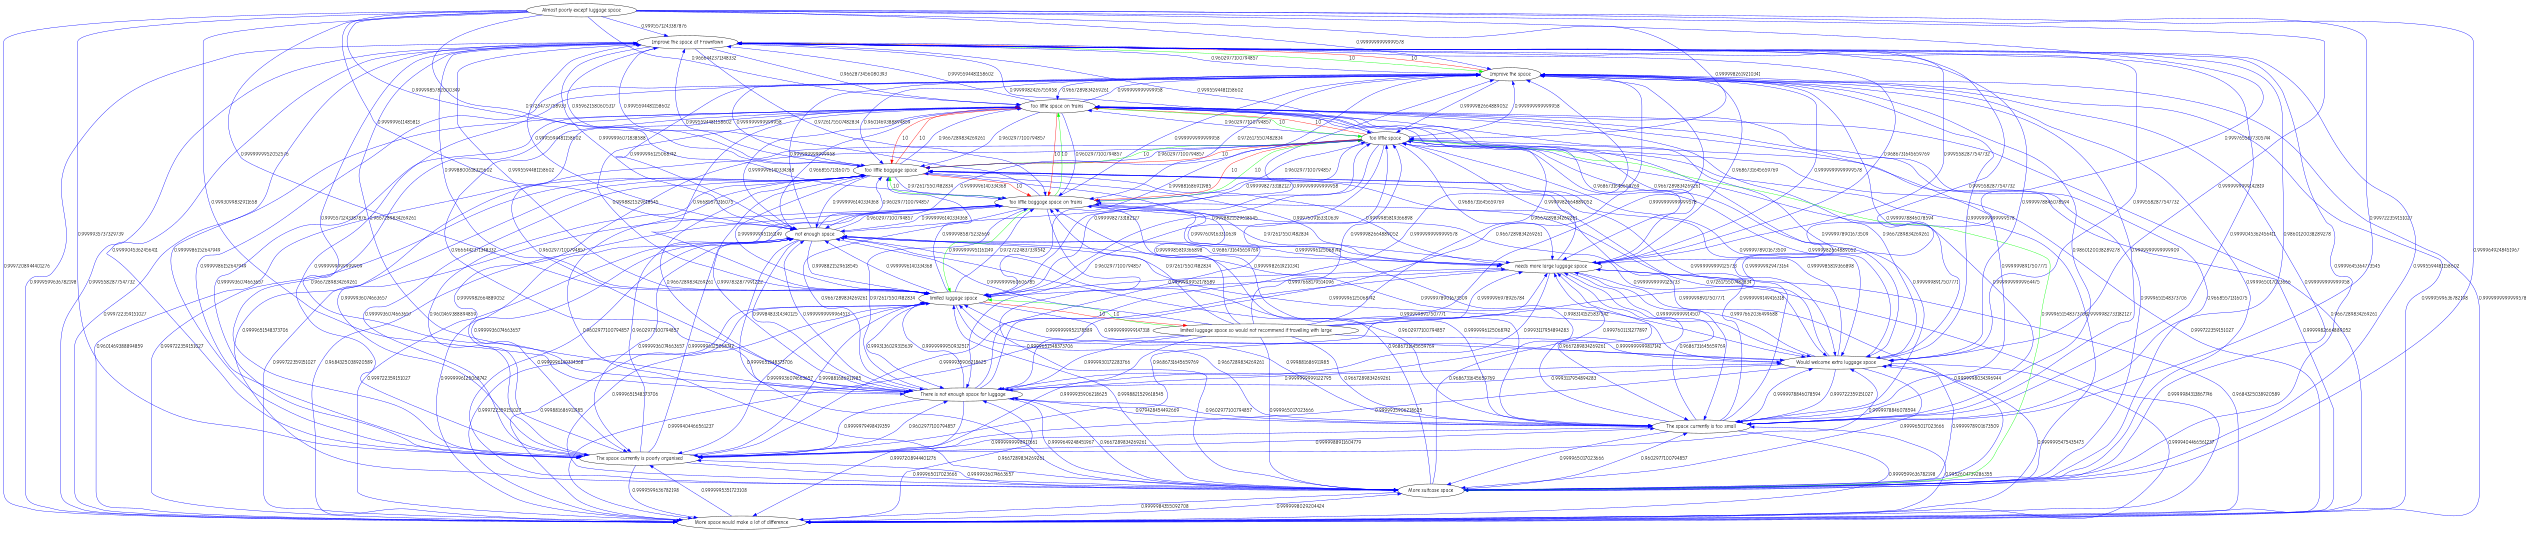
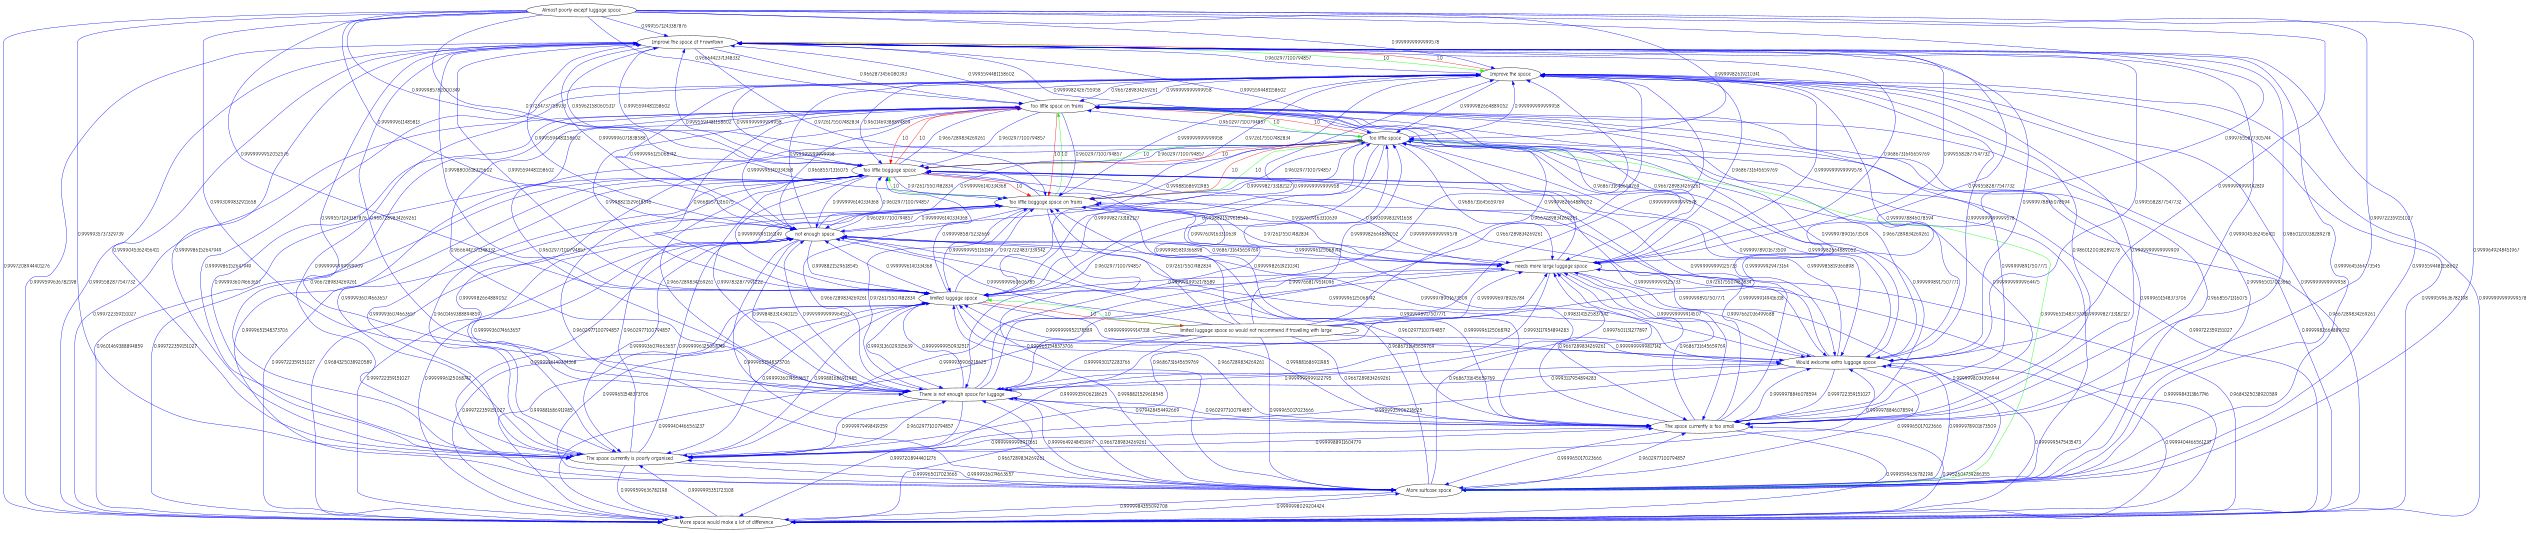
edge "needs more large luggage space" -> "too little baggage space": label "0.9999985819366898" -> "0.9993099832911658"
edge "too little baggage space on trains" -> "limited luggage space": color green -> blue
